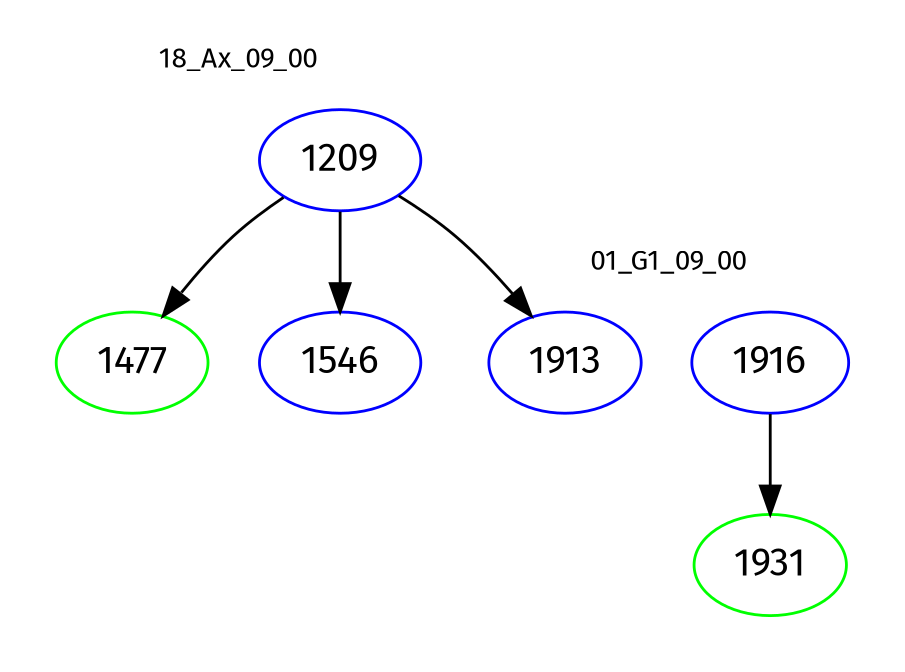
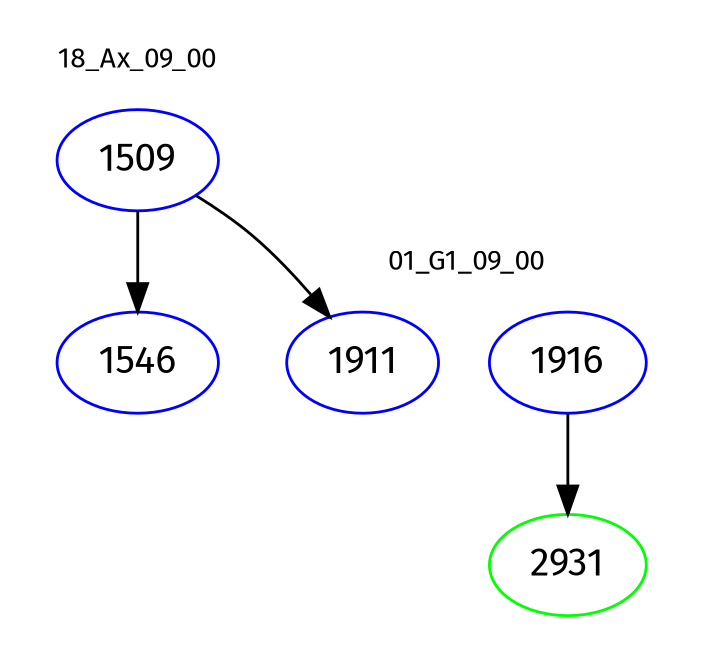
node "1209": label "1209" -> "1509"
node "1477": removed
node "1913": label "1913" -> "1911"
node "1931": label "1931" -> "2931"
